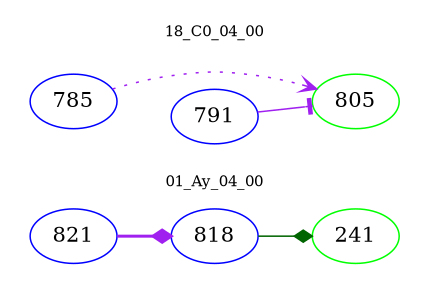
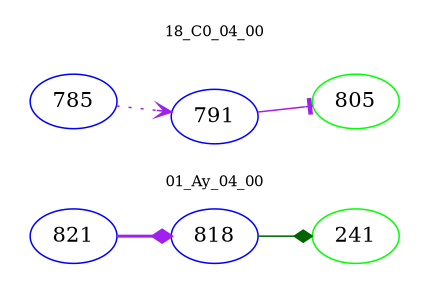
edge "785" -> "805": now "785" -> "791"
